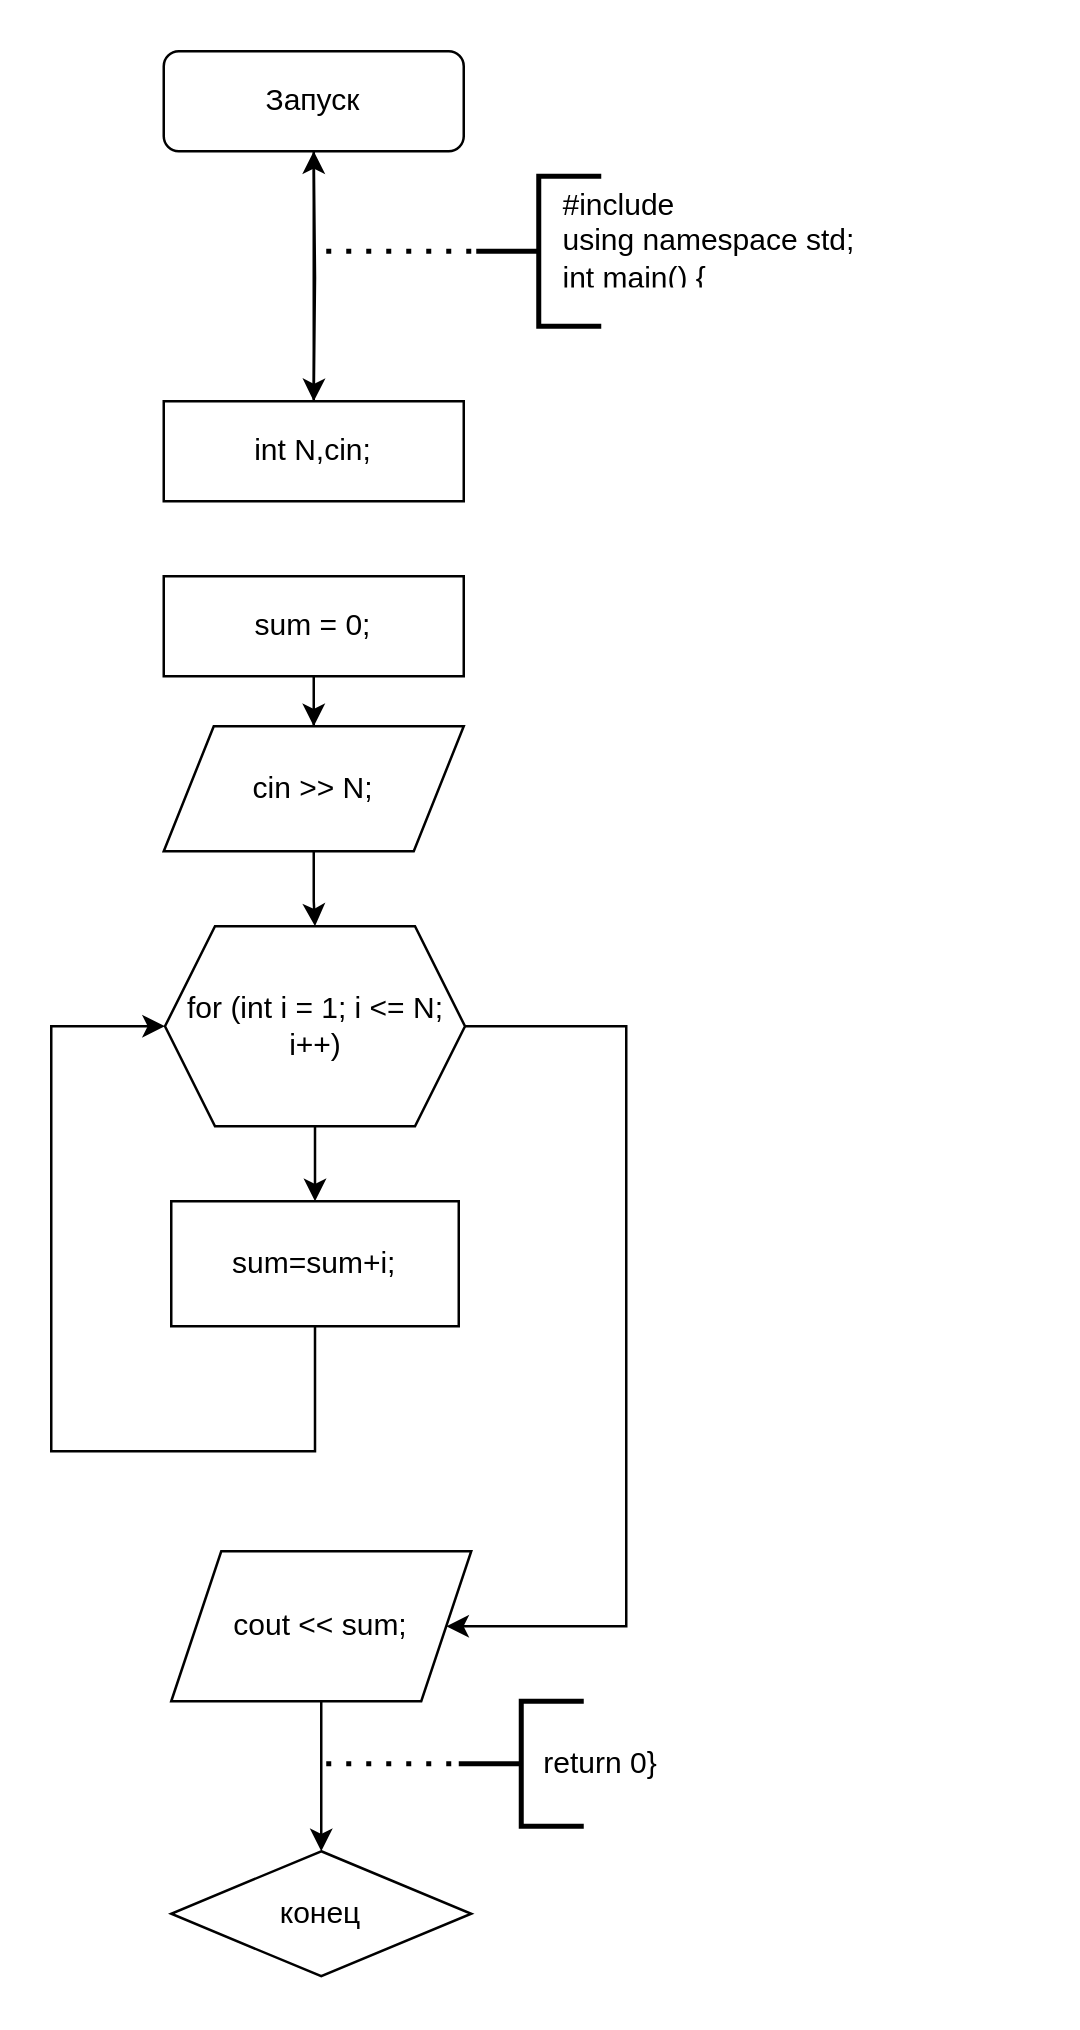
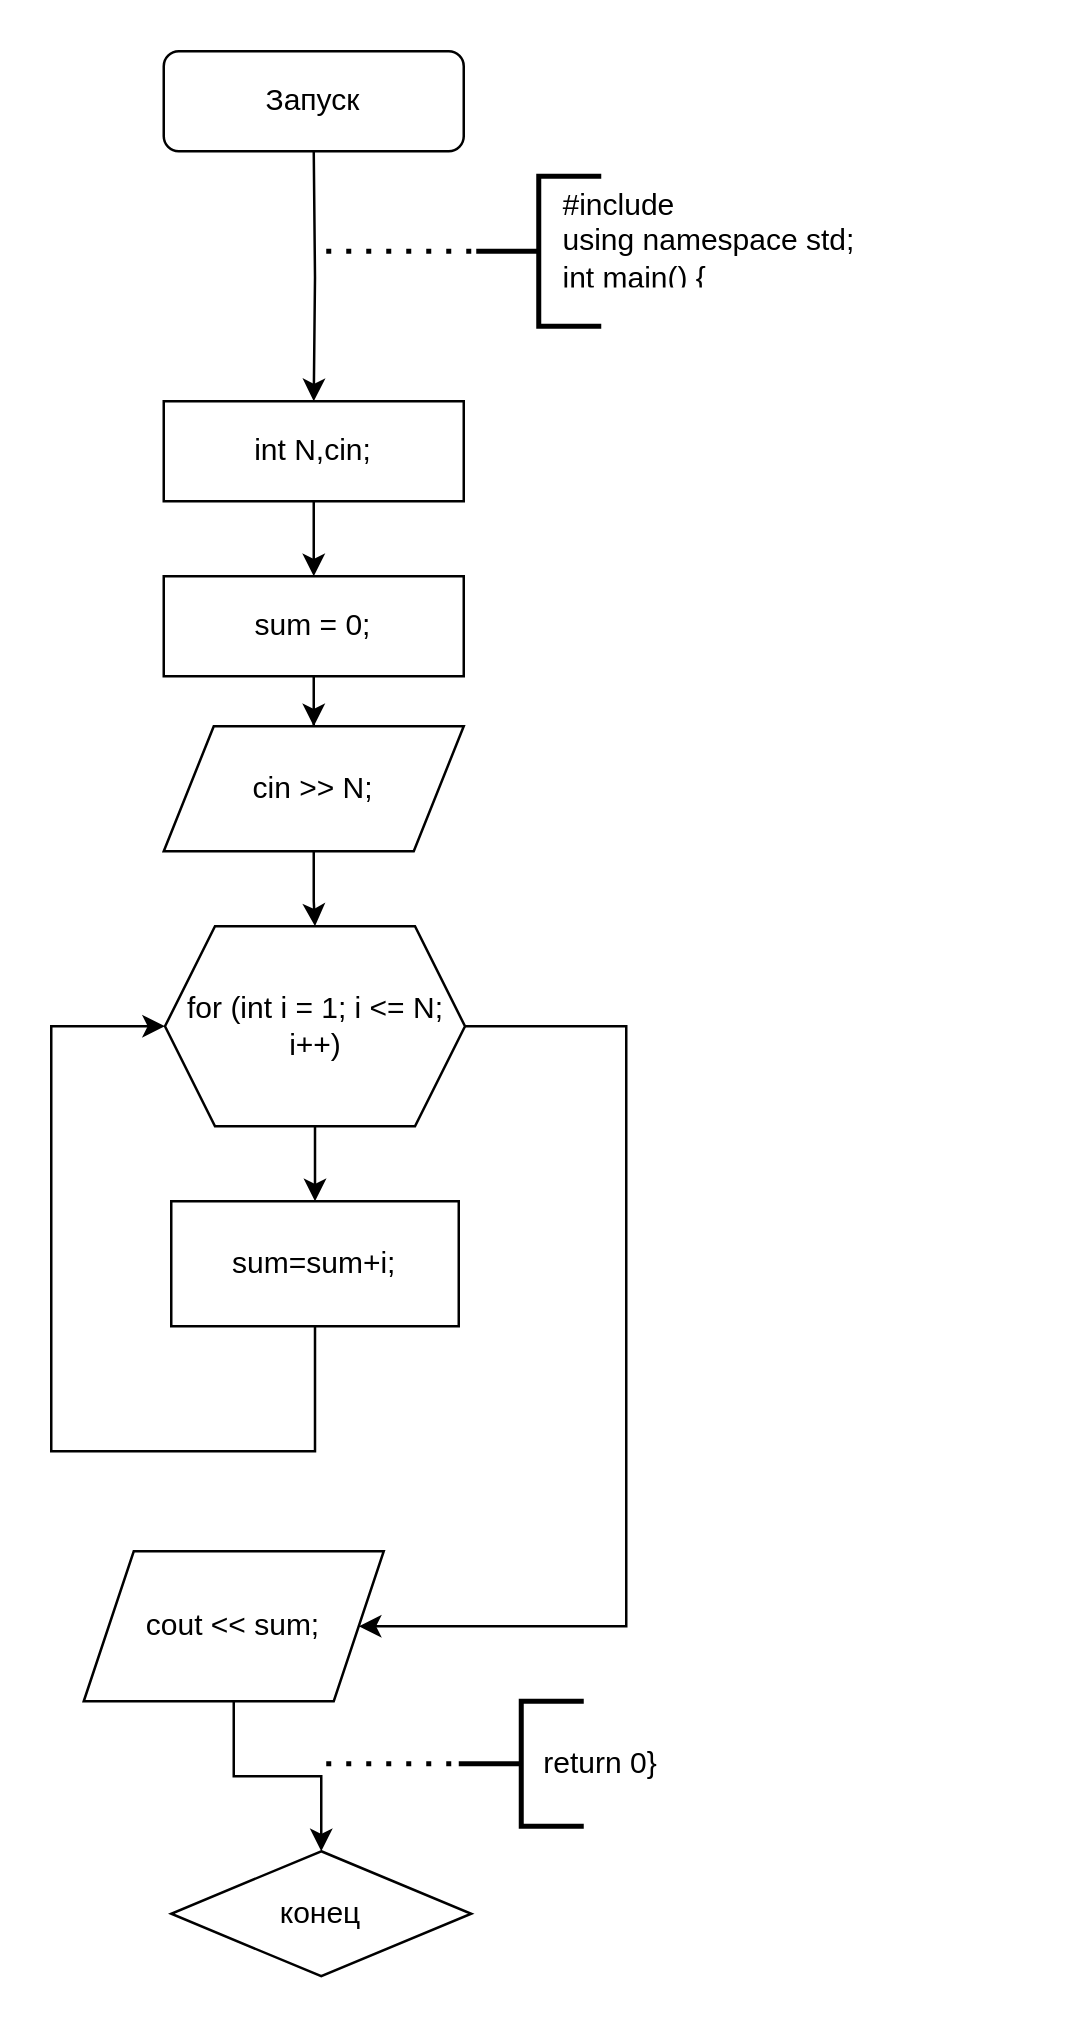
edge "int N,cin;" -> "Запуск": now "int N,cin;" -> "sum = 0;"
node "cout << sum;": moved (321, 1626) -> (234, 1626)
